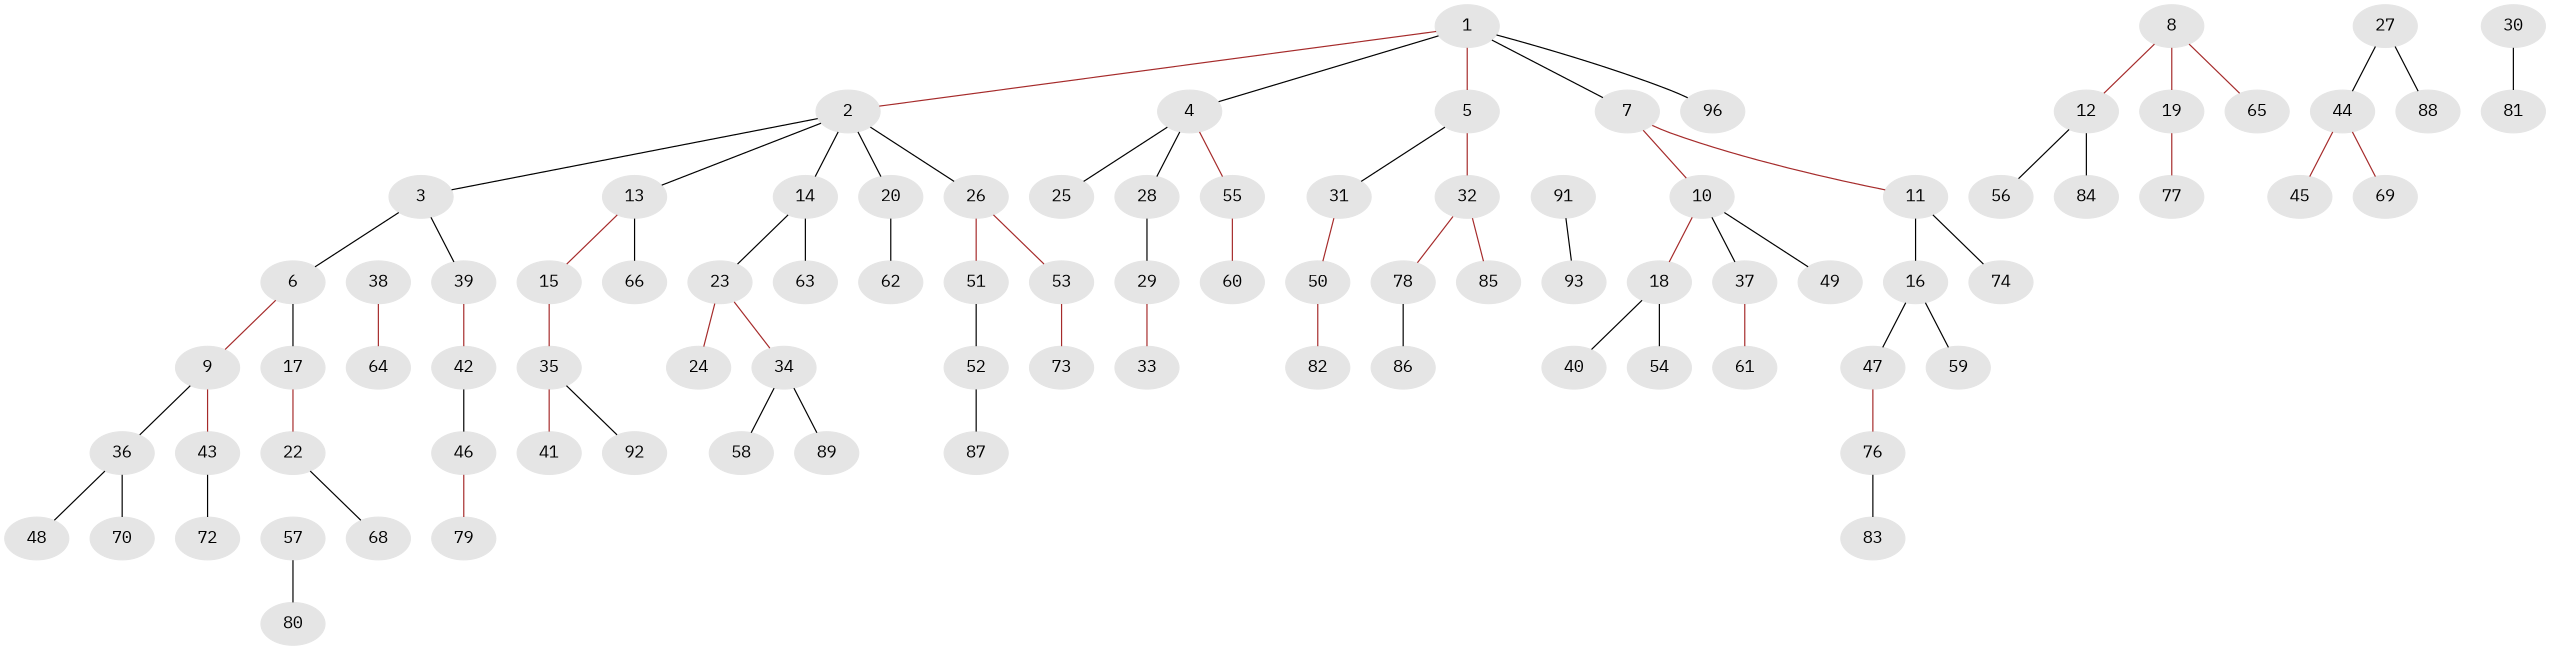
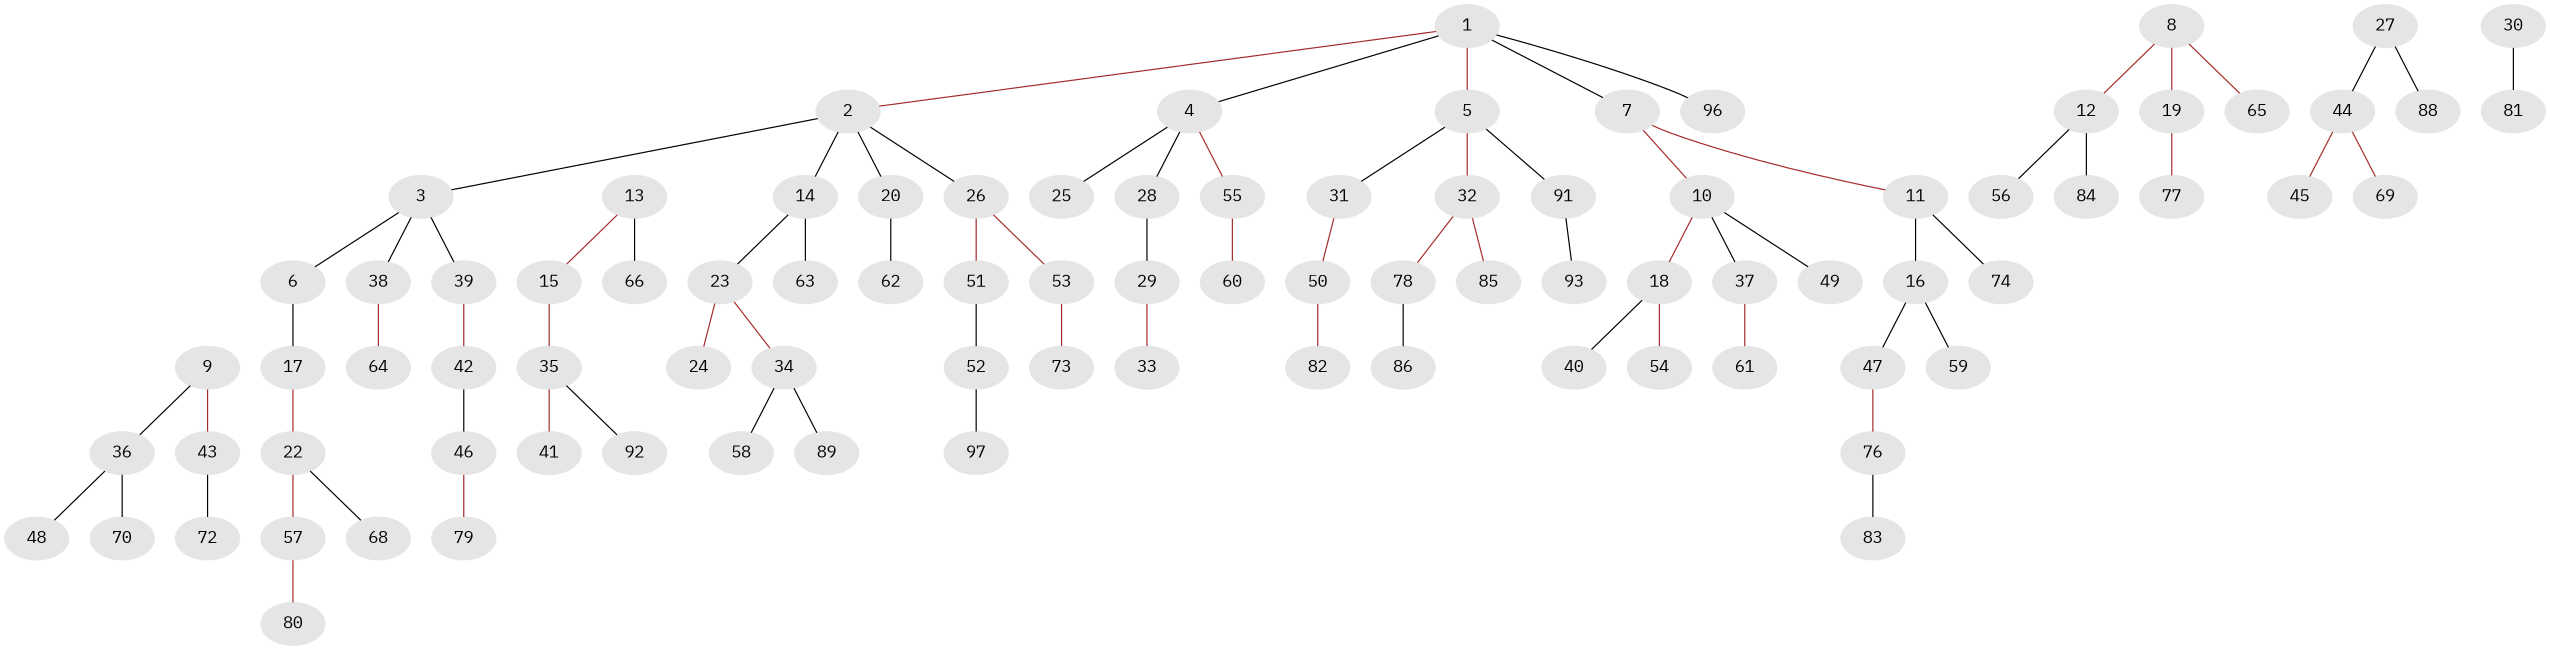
edge "2" -- "13": removed
edge "5" -- "91": added
edge "3" -- "38": added
edge "6" -- "9": removed
edge "18" -- "54": color black -> brown
node "87": label "87" -> "97"
edge "22" -- "57": added
edge "57" -- "80": color black -> brown
